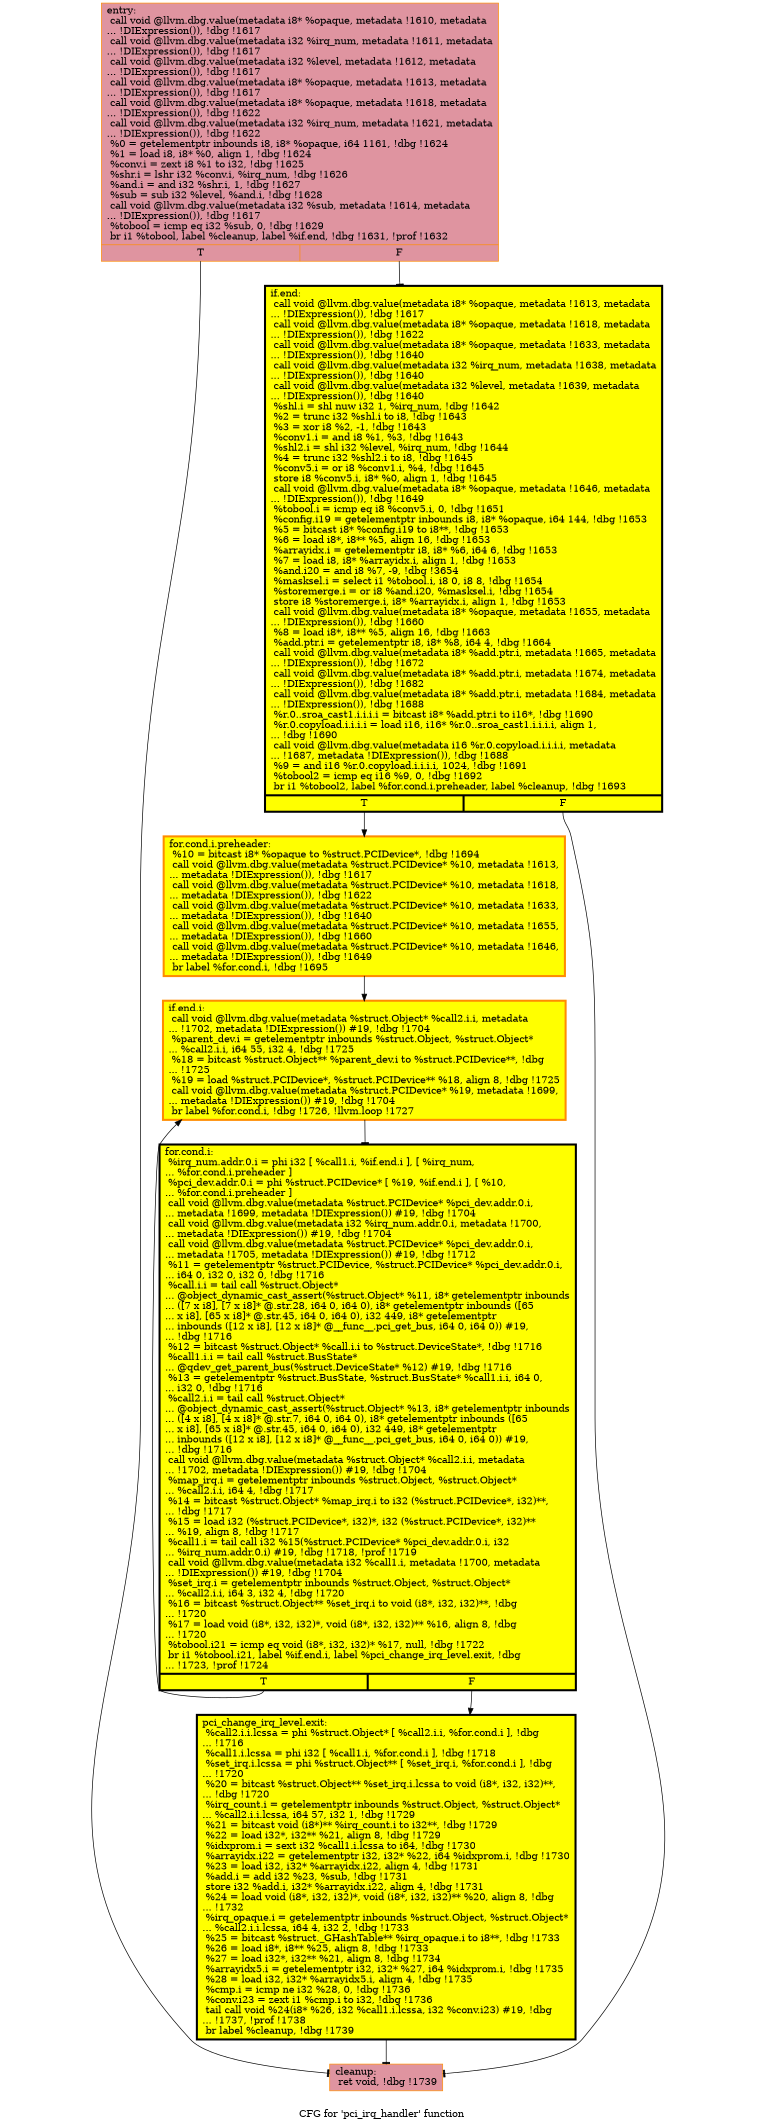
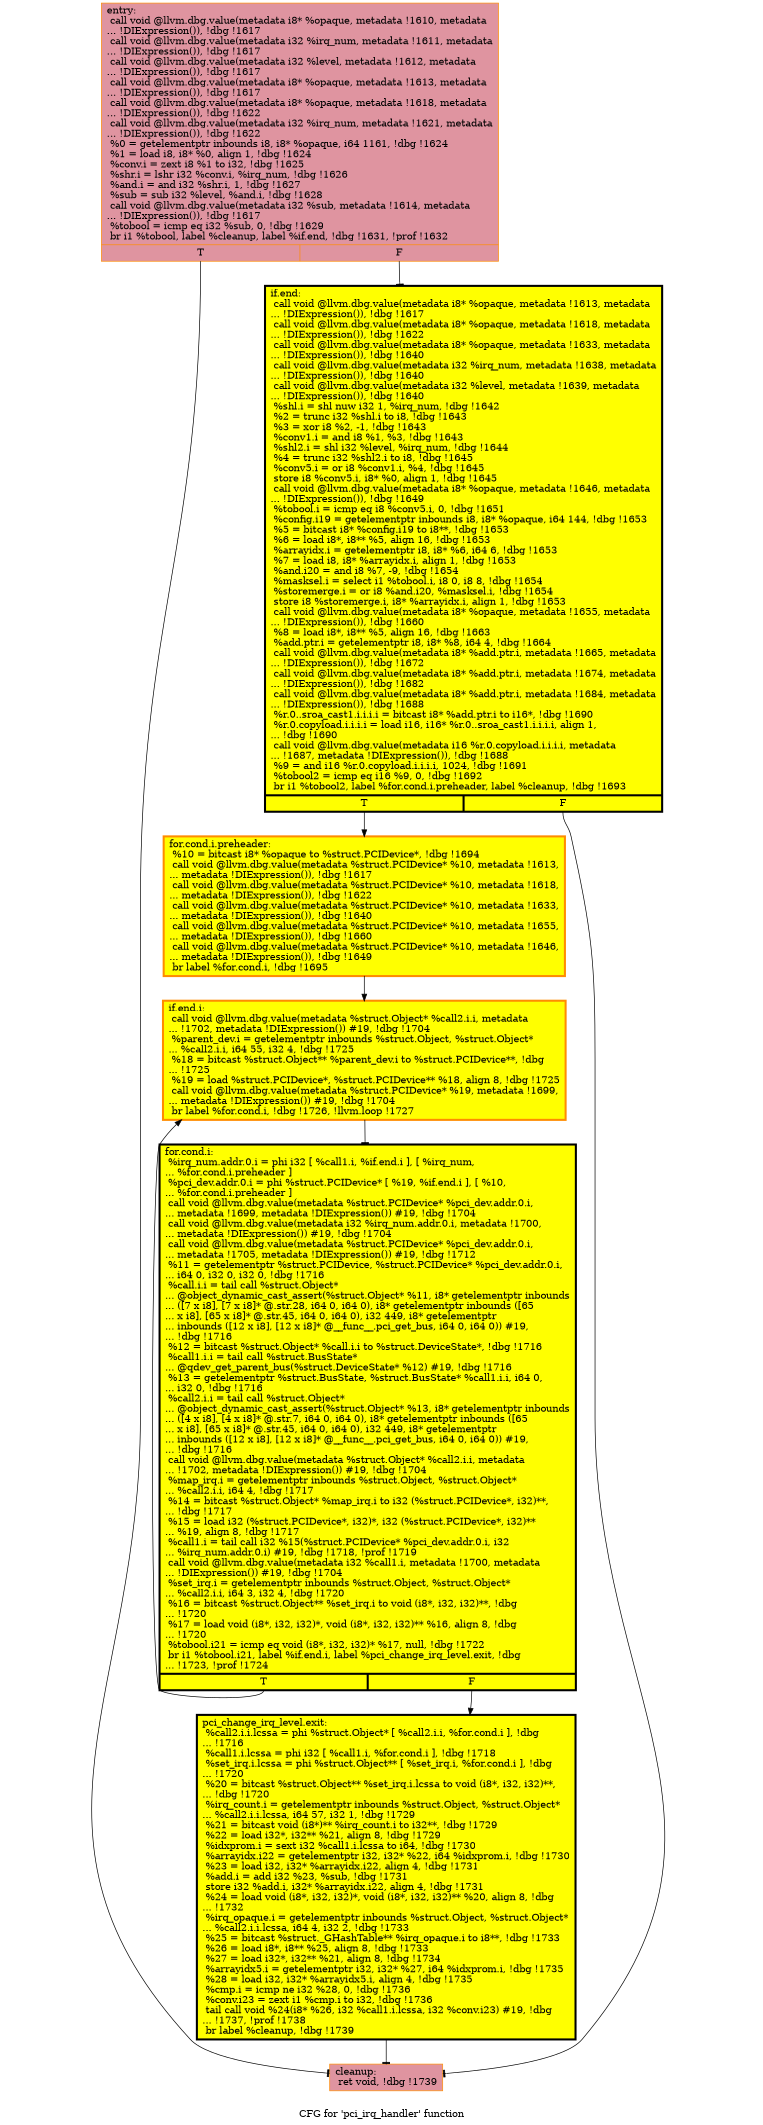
node "if.end:": text "%and.i20 = and i8 %7, -9, !dbg !3654" -> "%and.i20 = and i8 %7, -9, !dbg !1654"
